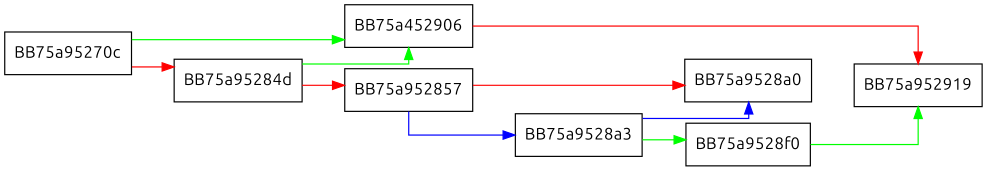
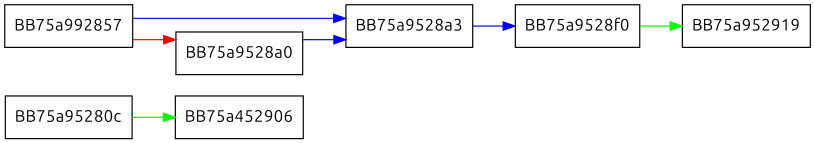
edge "BB75a452906" -> "BB75a952919": removed
node "BB75a95270c": label "BB75a95270c" -> "BB75a95280c"
node "BB75a95284d": removed
node "BB75a952857": label "BB75a952857" -> "BB75a992857"
edge "BB75a9528a3" -> "BB75a9528a0": reversed
edge "BB75a9528a3" -> "BB75a9528f0": color green -> blue
